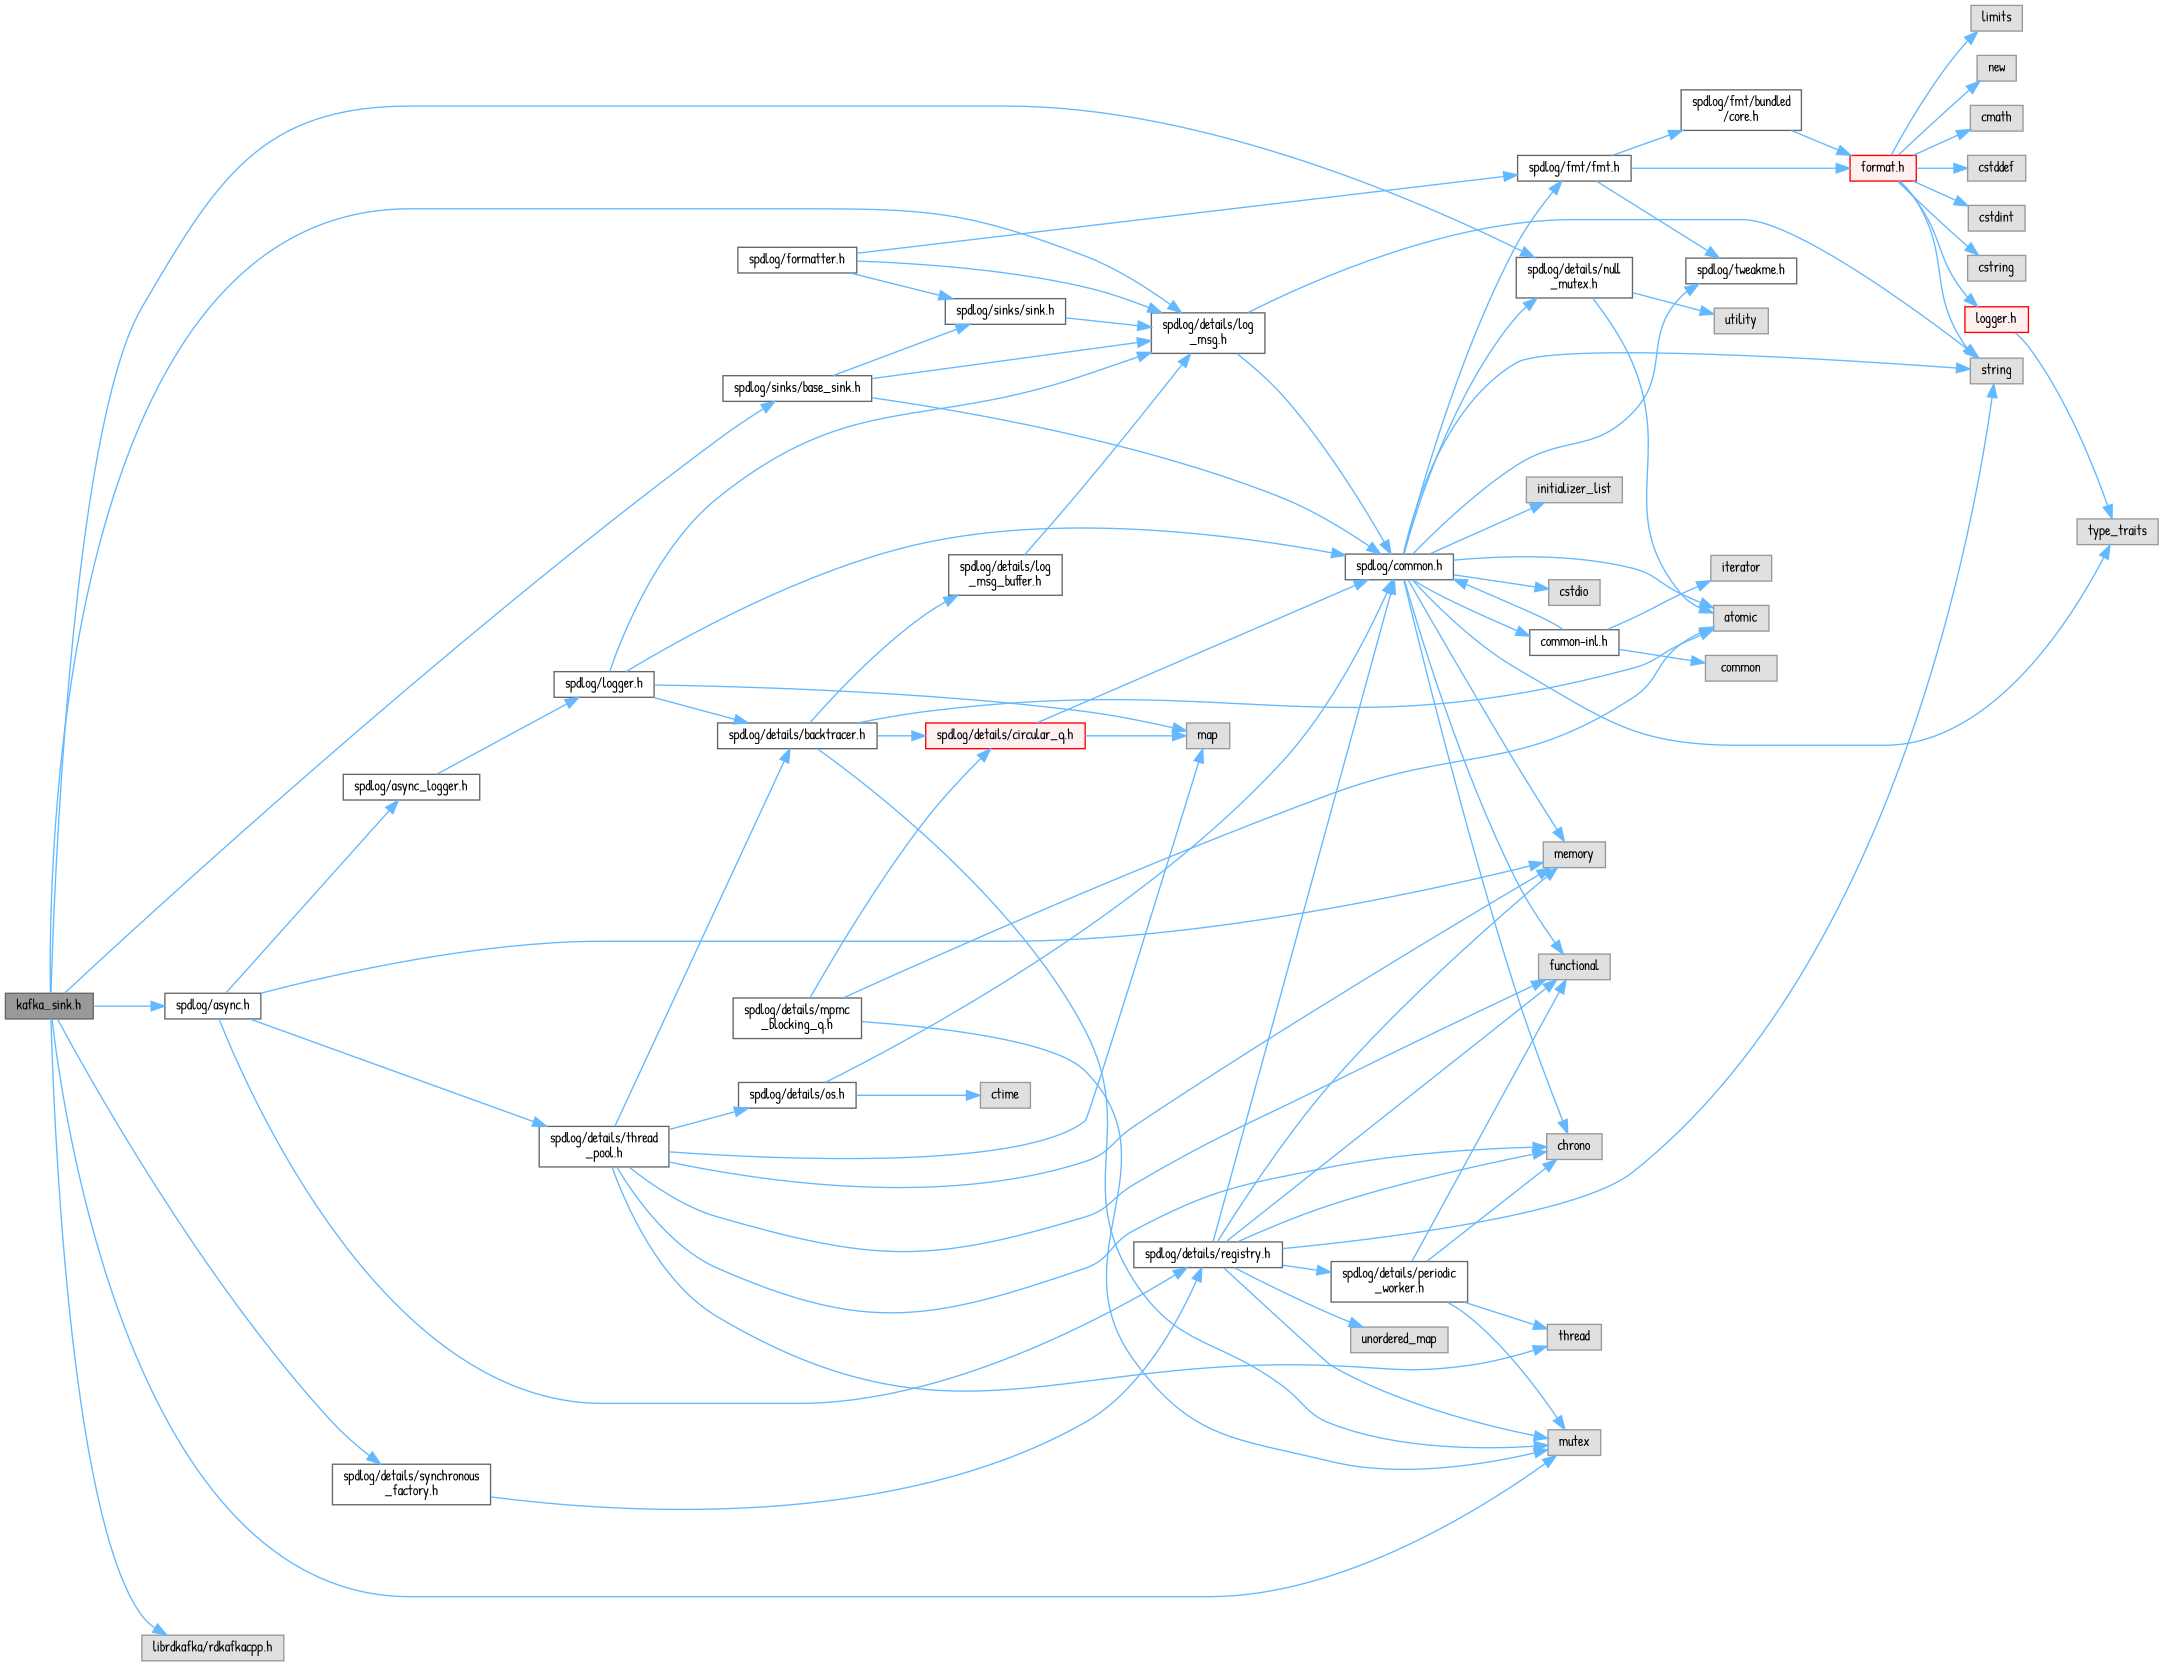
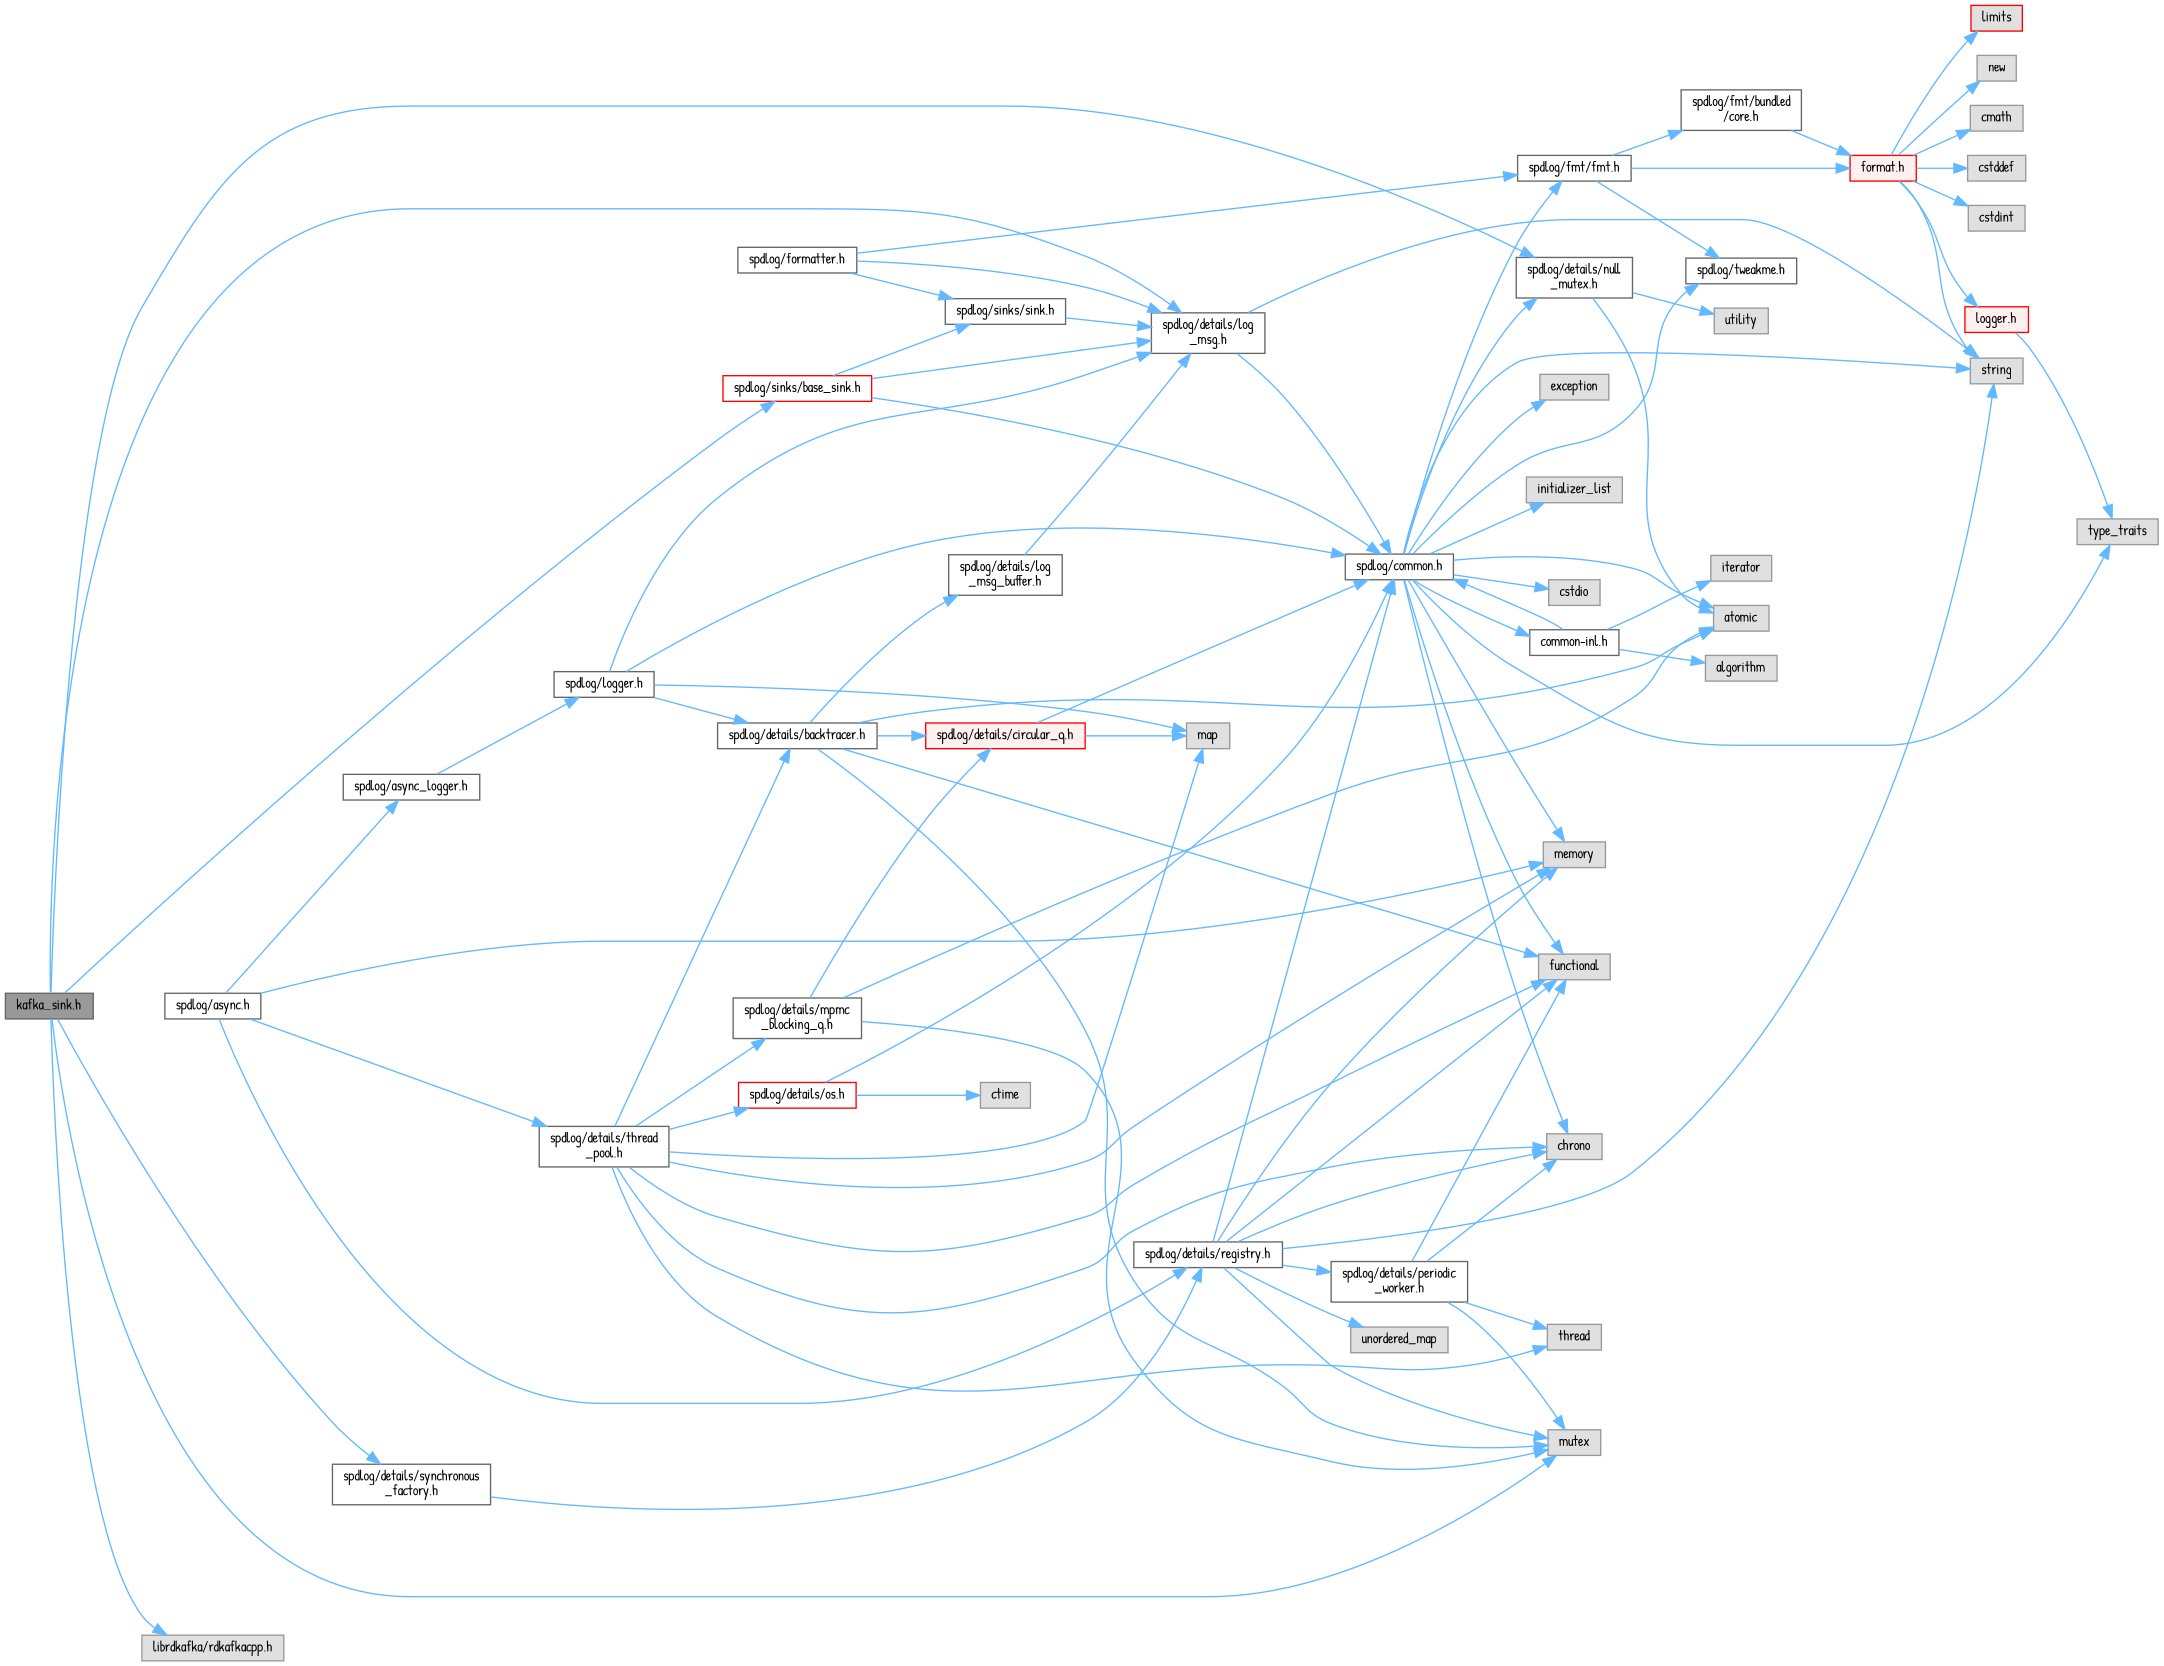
node "limits": color grey60 -> red
node "cstring": removed
node "exception": added
node "spdlog/sinks/base_sink.h": color grey40 -> red
node "common": label "common" -> "algorithm"
edge "spdlog/details/backtracer.h" -> "functional": added
edge "kafka_sink.h" -> "spdlog/async.h": removed
edge "spdlog/details/thread _pool.h" -> "spdlog/details/mpmc _blocking_q.h": added
node "spdlog/details/os.h": color grey40 -> red
